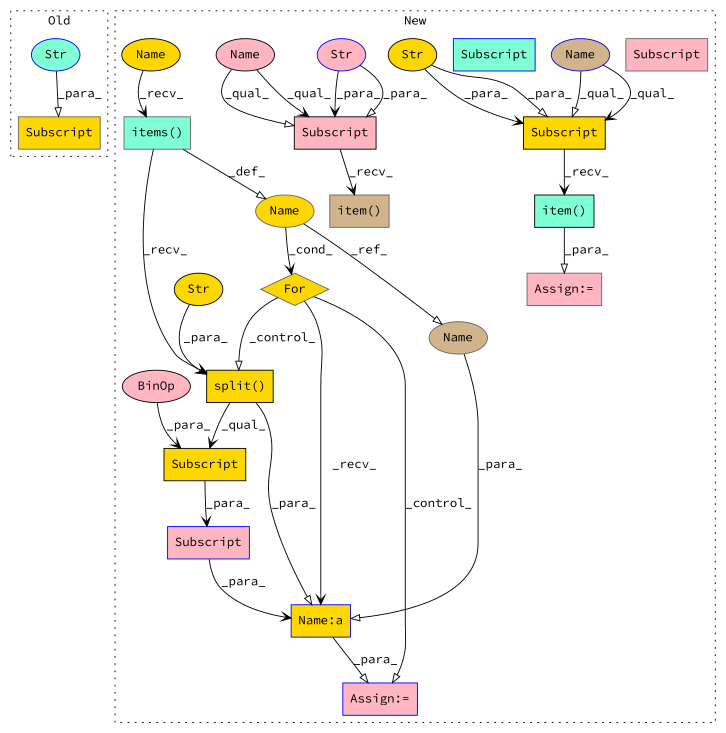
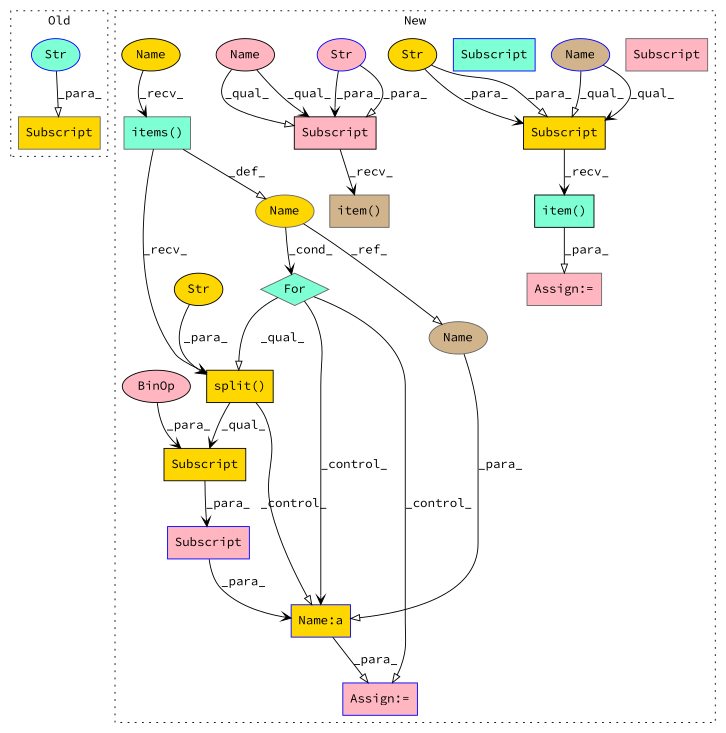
node "For": fillcolor gold -> aquamarine
edge "For" -> "split()": label "_control_" -> "_qual_"
edge "For" -> "Name:a": label "_recv_" -> "_control_"
edge "split()" -> "Name:a": label "_para_" -> "_control_"
